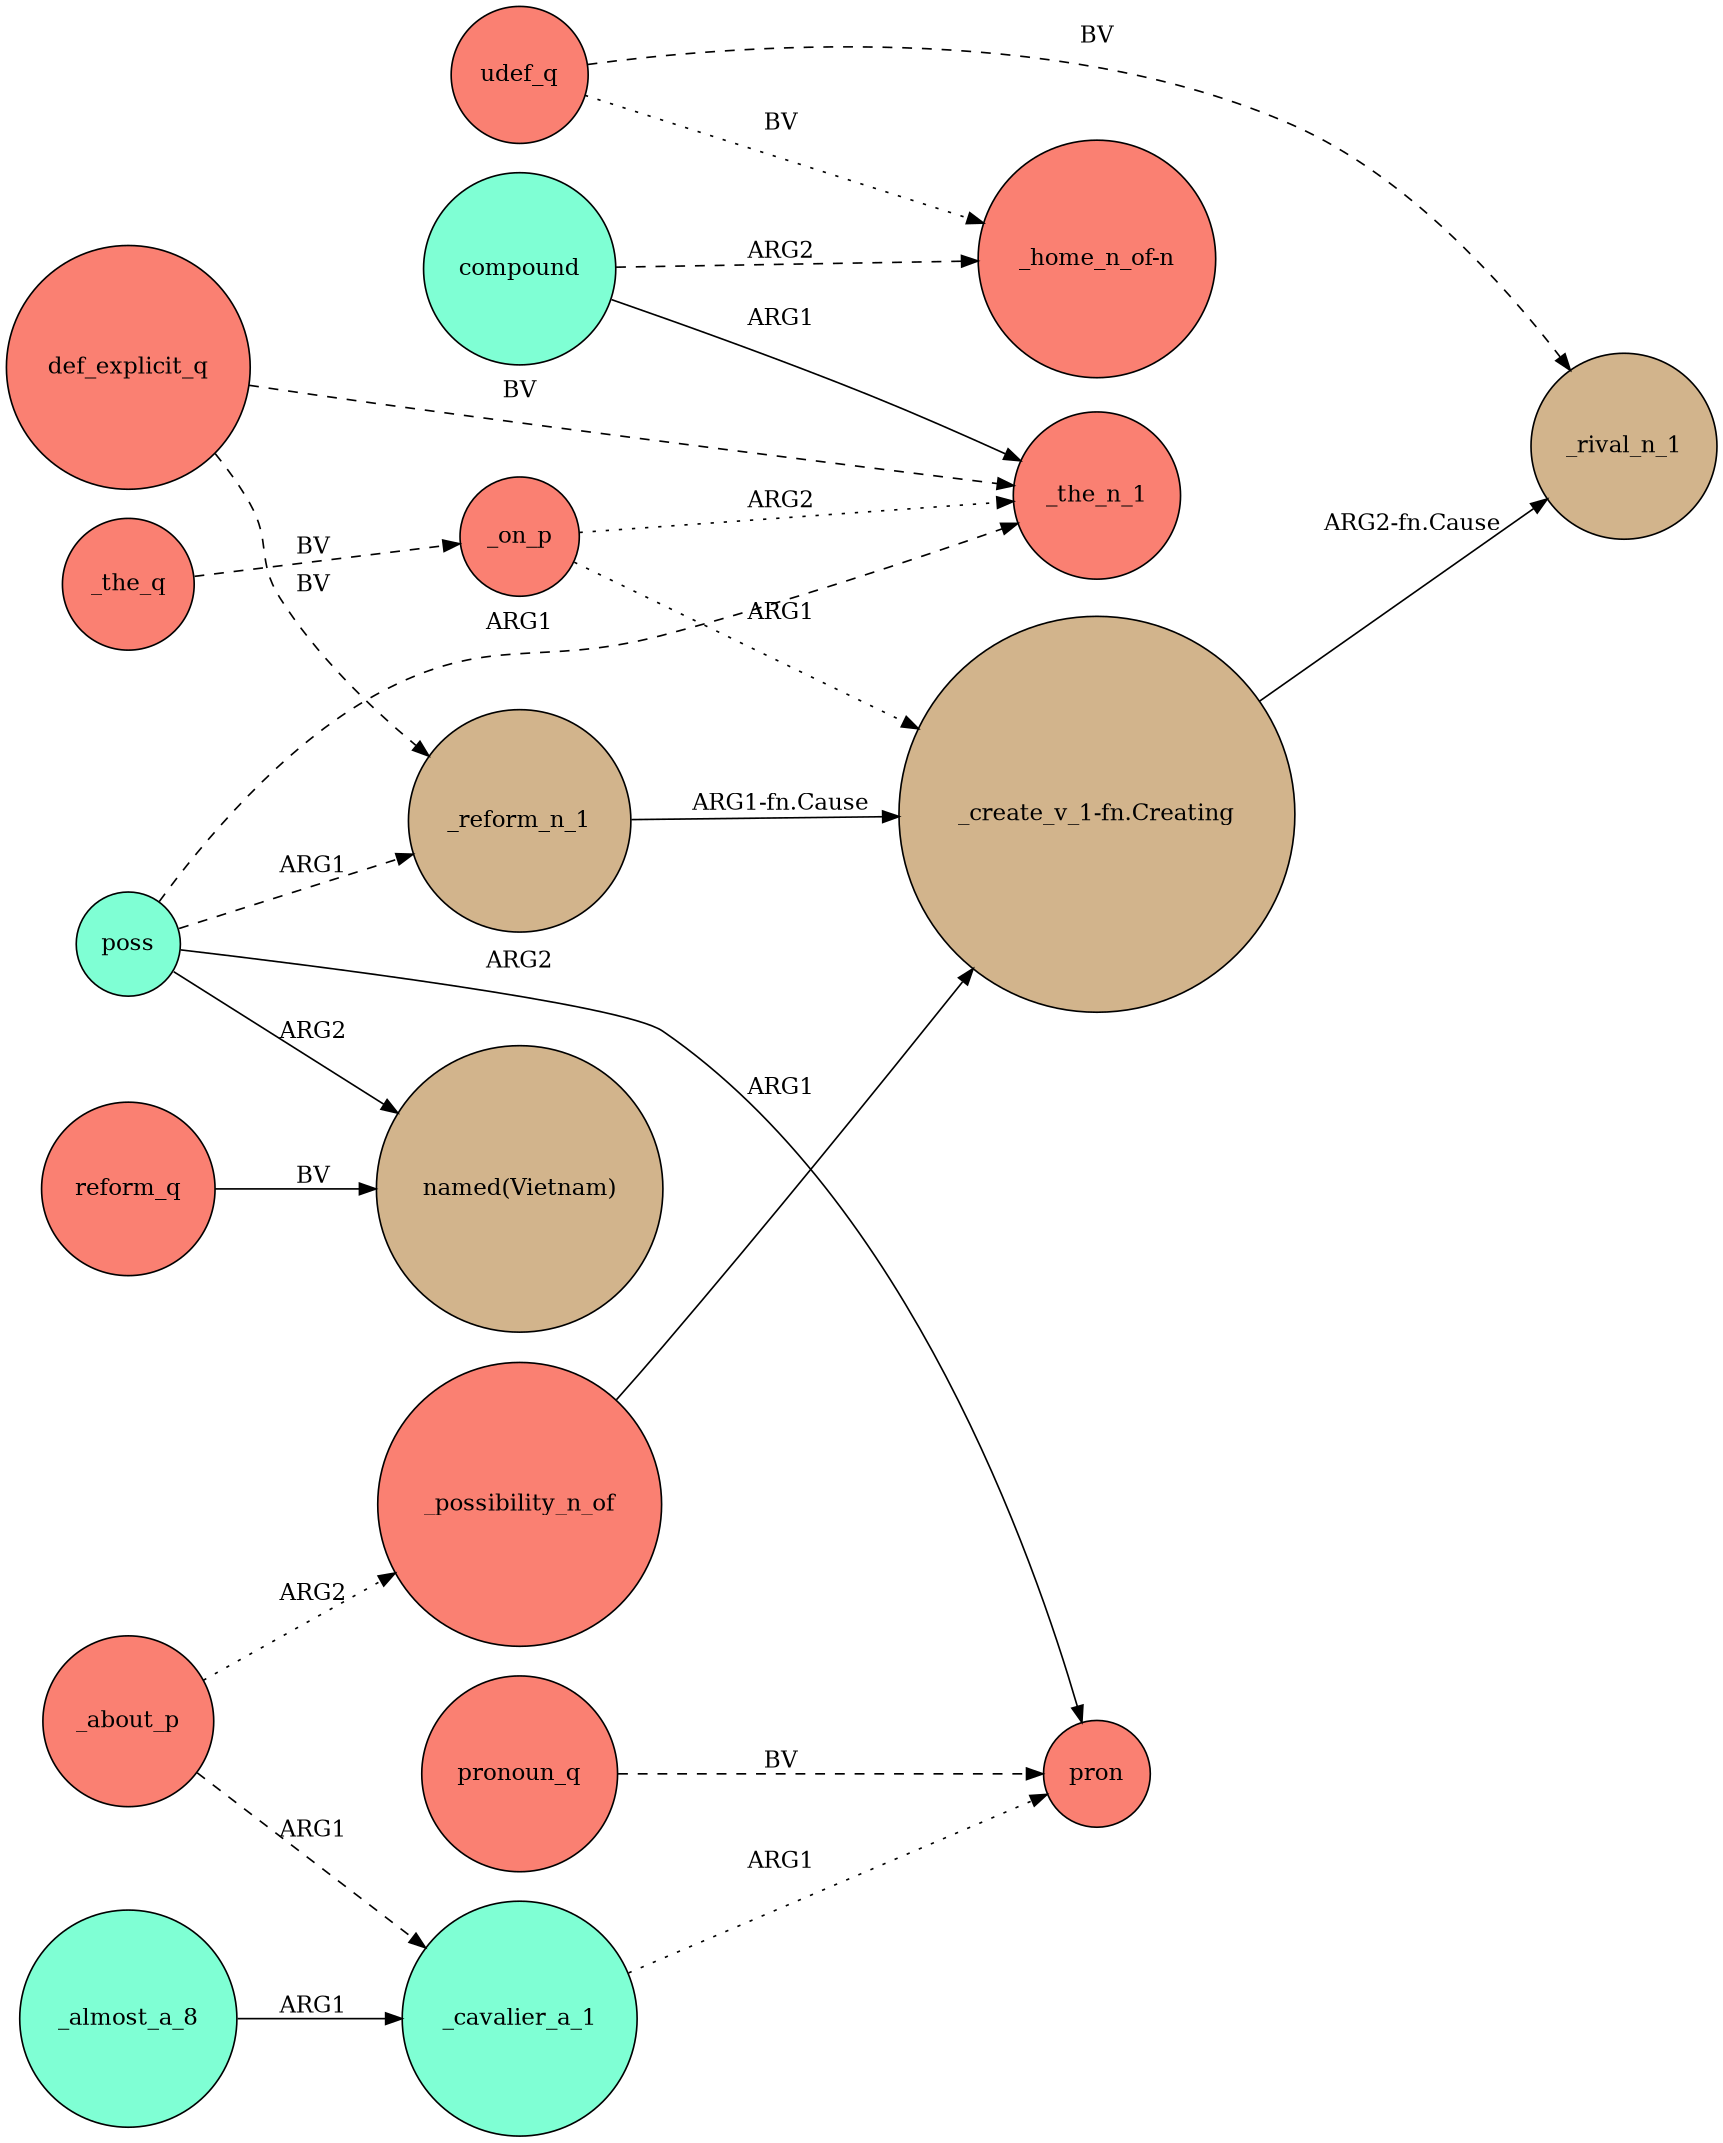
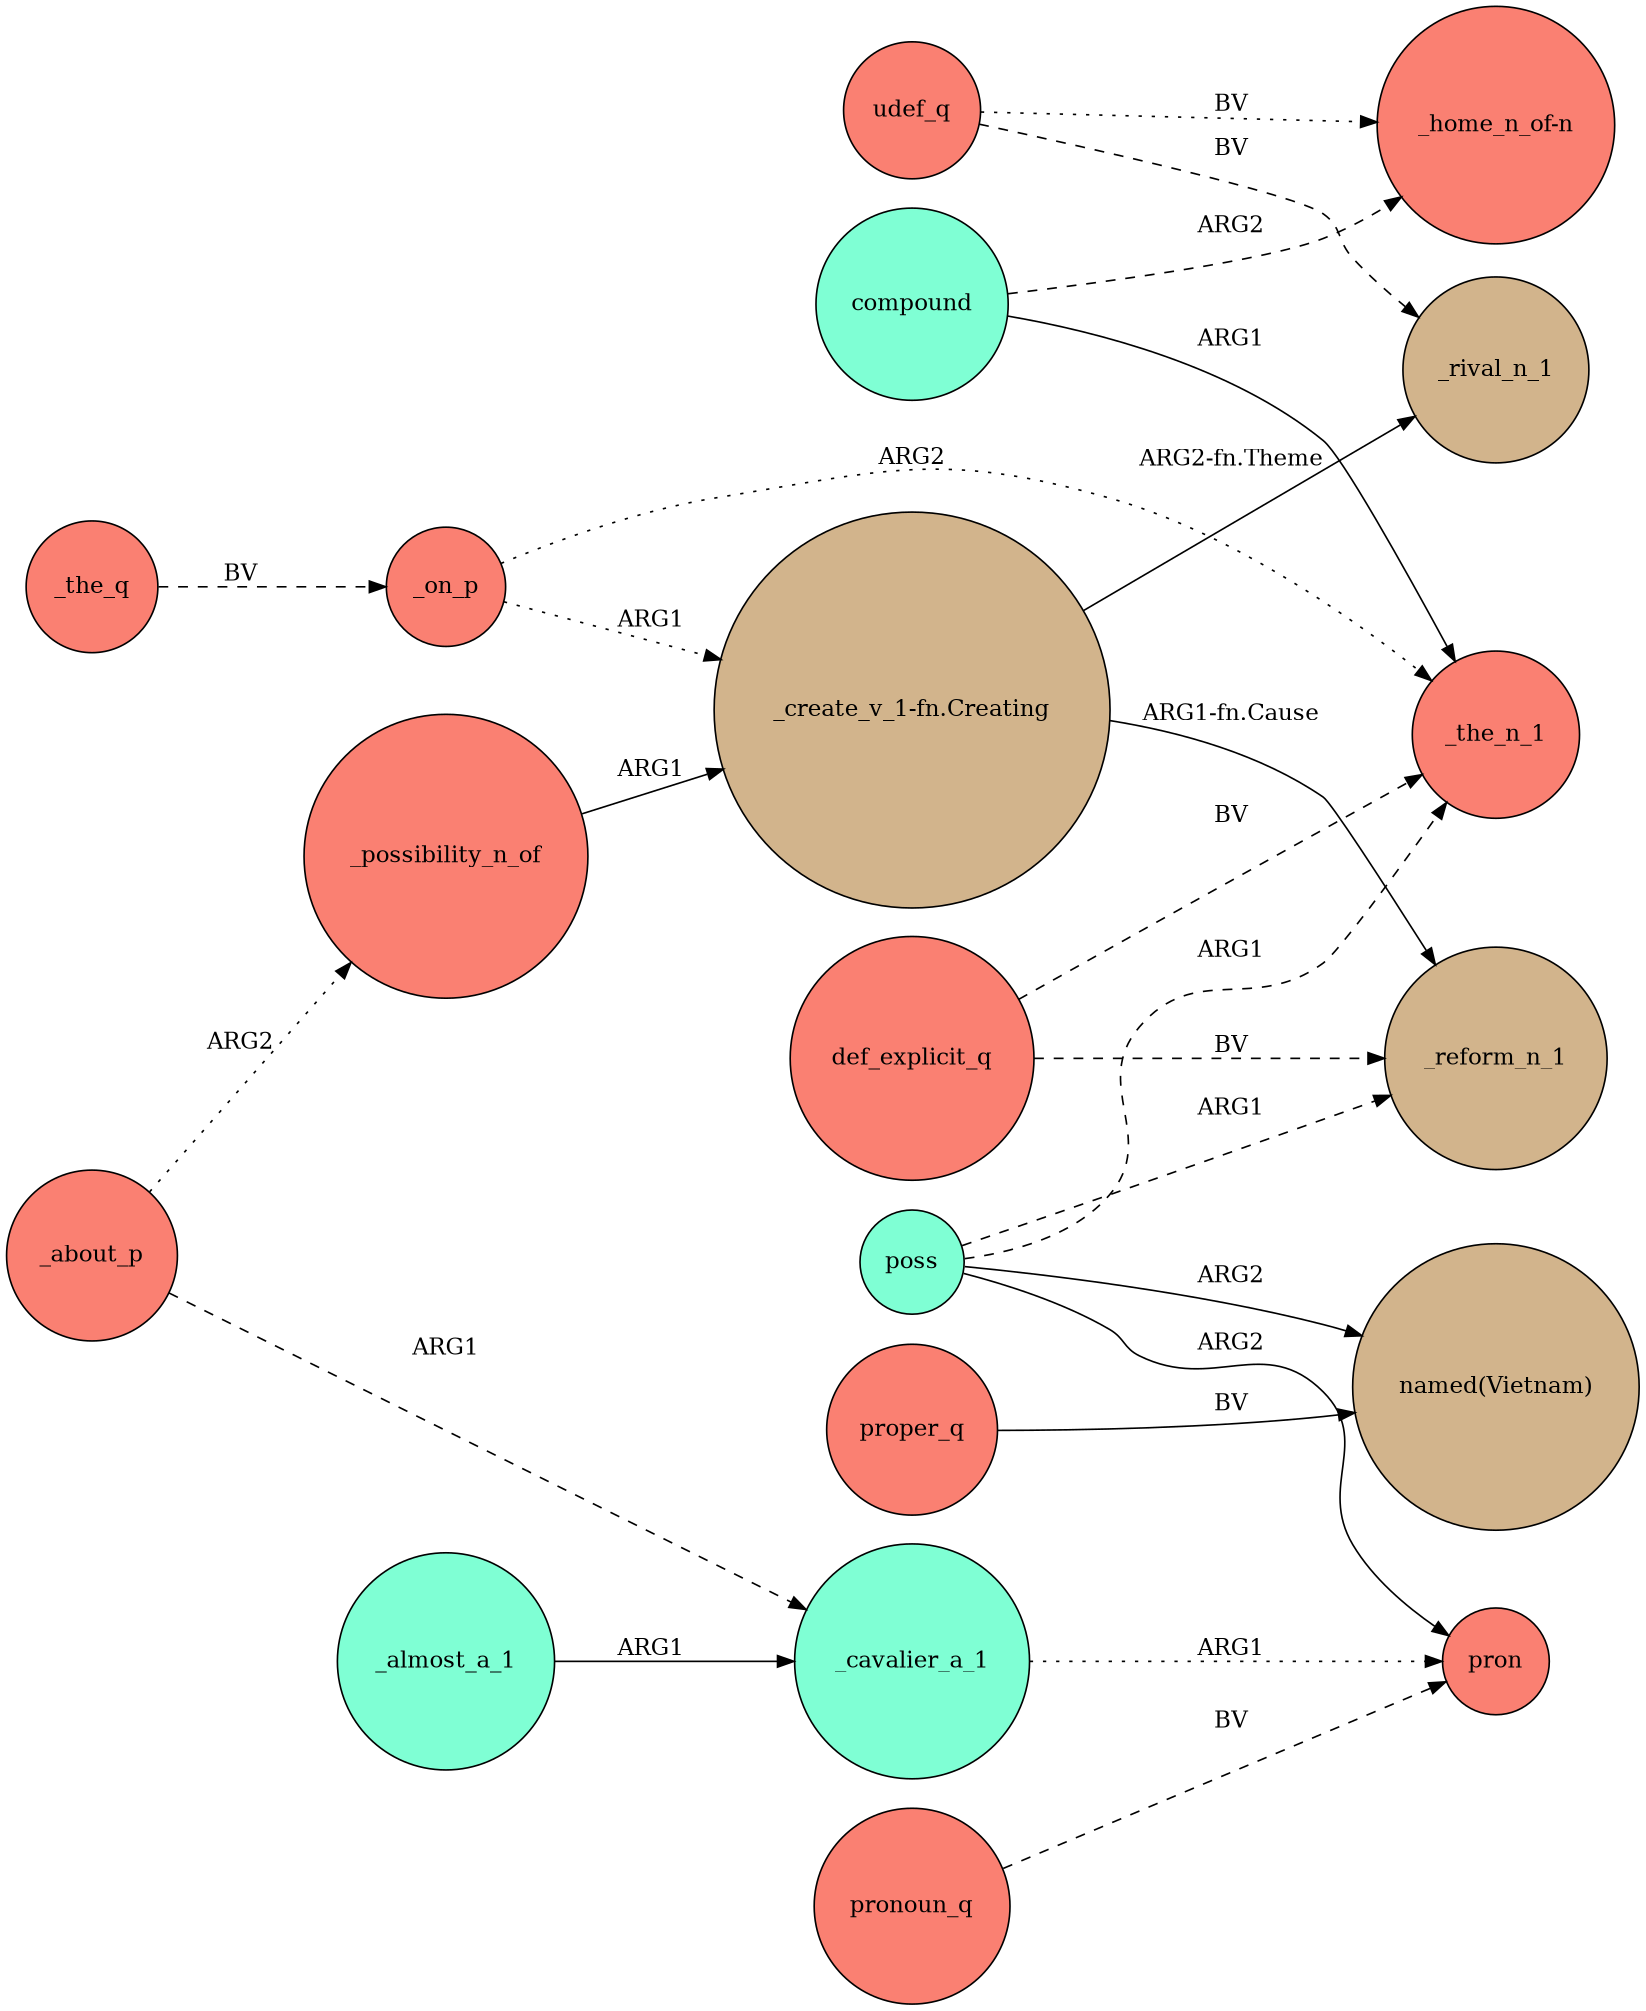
edge "_create_v_1-fn.Creating" -> "_rival_n_1": label "ARG2-fn.Cause" -> "ARG2-fn.Theme"
edge "_reform_n_1" -> "_create_v_1-fn.Creating": reversed
node "reform_q": label "reform_q" -> "proper_q"
node "_almost_a_8": label "_almost_a_8" -> "_almost_a_1"
